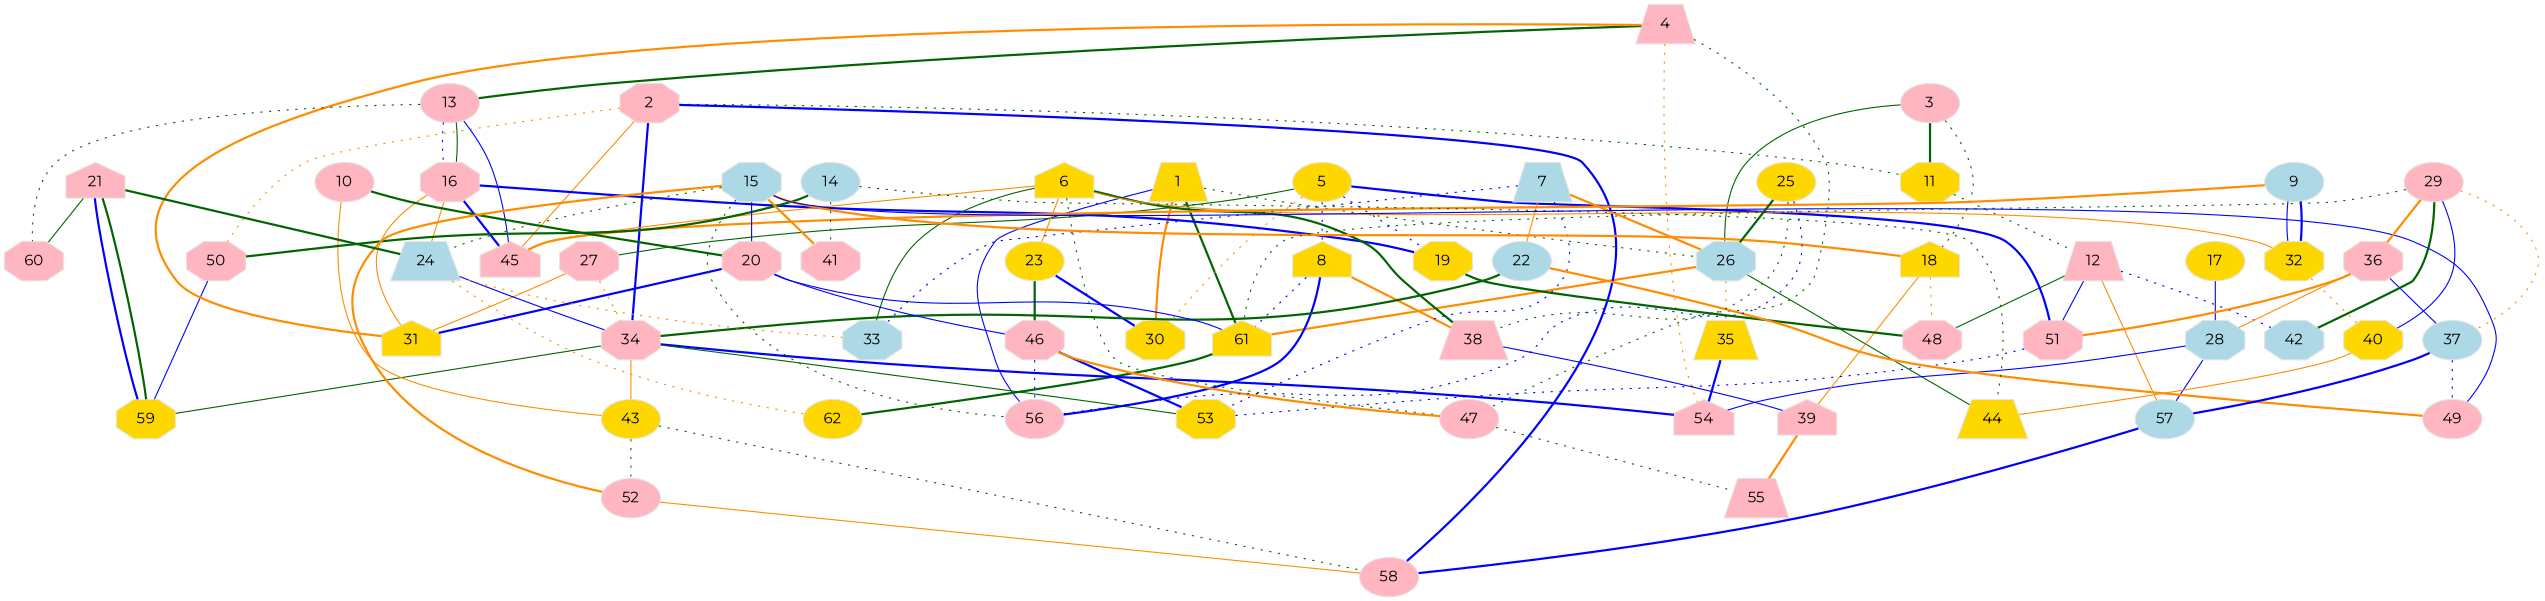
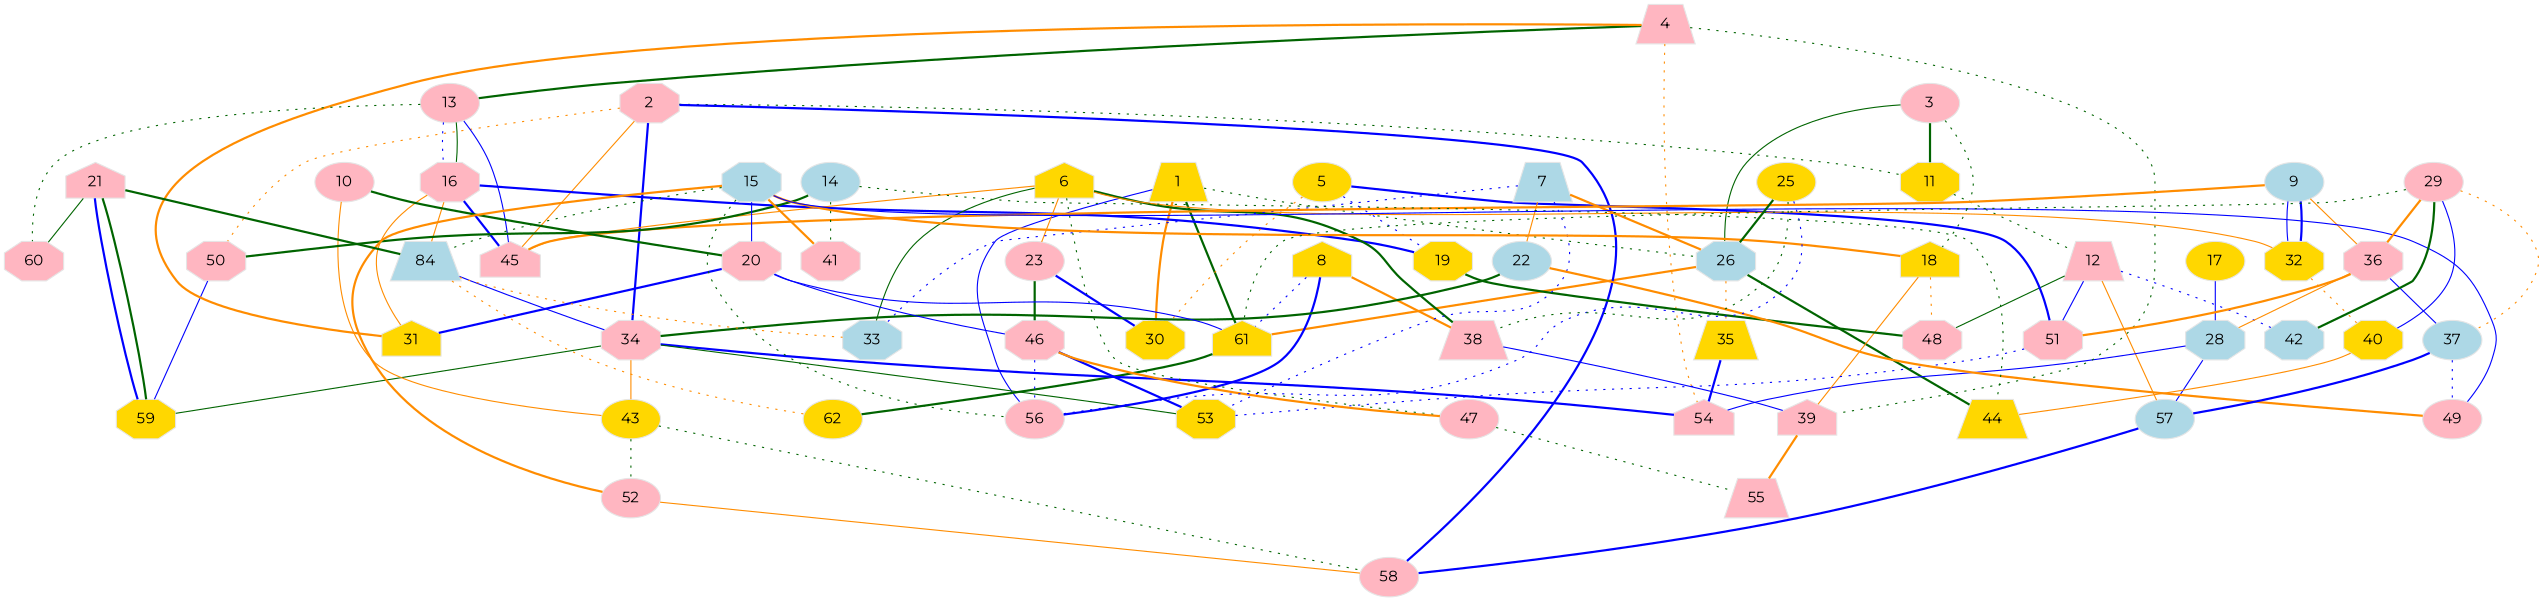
edge "9" -- "36": added
edge "5" -- "8": removed
node "24": label "24" -> "84"
node "27": removed
node "23": fillcolor gold -> lightpink
edge "4" -- "47": now "4" -- "39"
edge "26" -- "44": style solid -> bold
